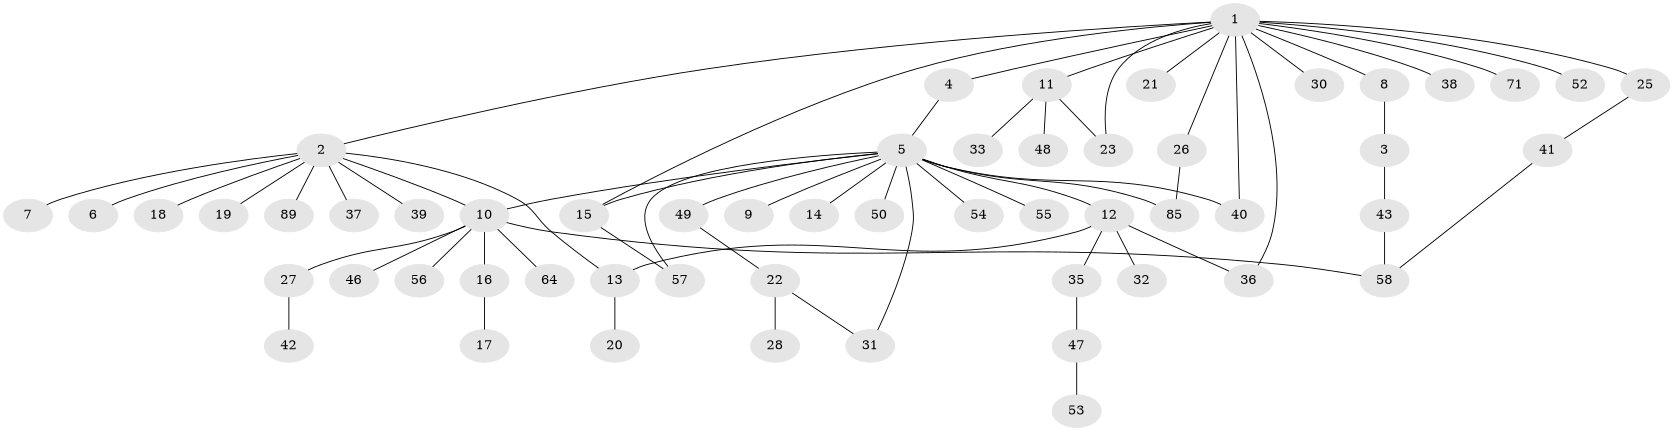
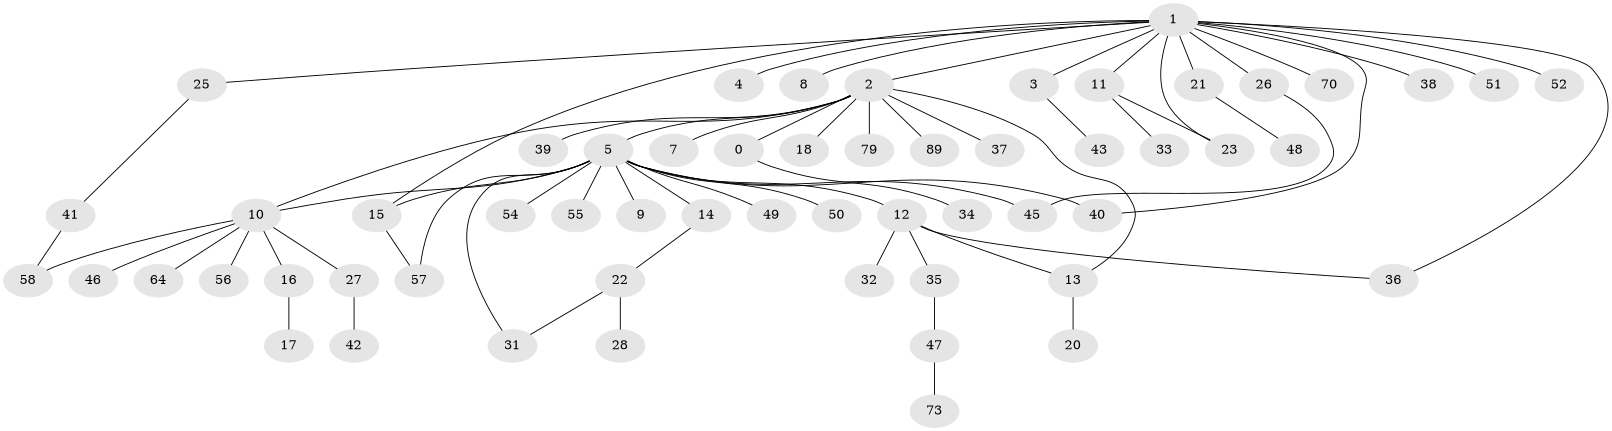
node "30": label "30" -> "70"
node "71": label "71" -> "51"
edge "4" -- "5": now "2" -- "5"
edge "11" -- "48": now "21" -- "48"
edge "8" -- "3": now "1" -- "3"
node "6": label "6" -> "0"
node "19": label "19" -> "79"
node "34": added
node "85": label "85" -> "45"
edge "49" -- "22": now "14" -- "22"
edge "43" -- "58": removed
node "53": label "53" -> "73"
